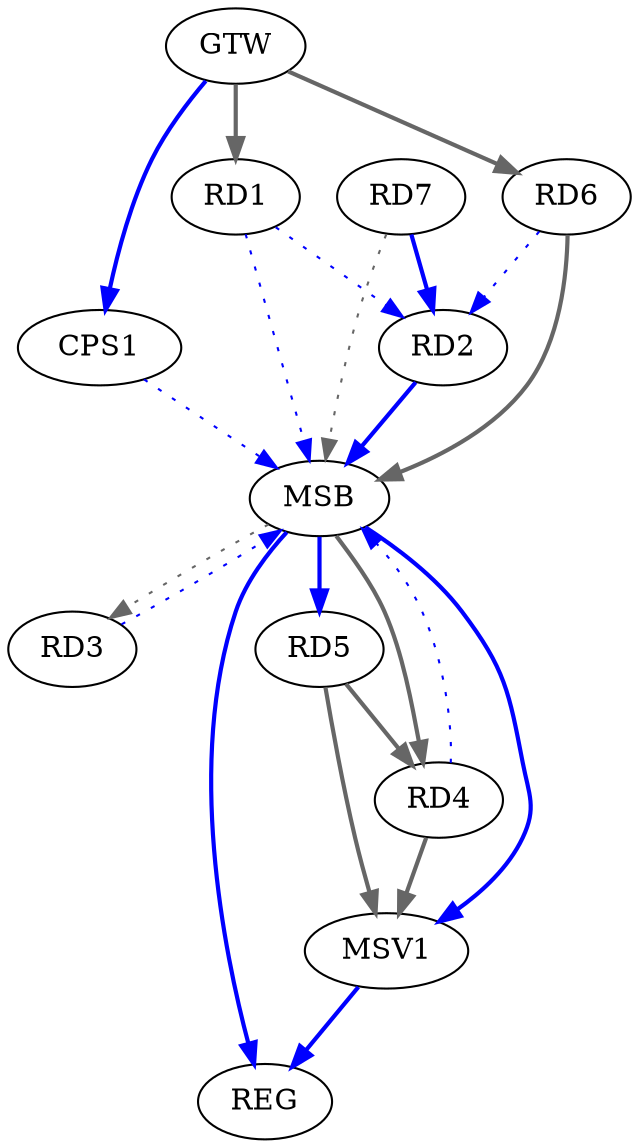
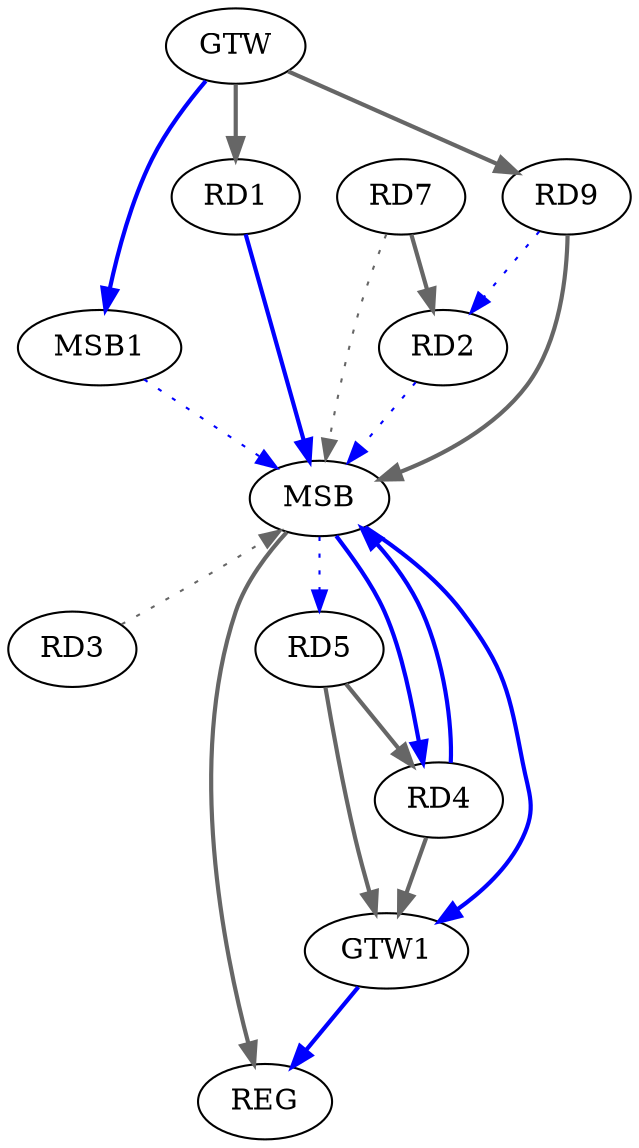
node "RD6": label "RD6" -> "RD9"
edge "RD7" -> "RD2": color blue -> gray40
edge "RD1" -> "RD2": removed
edge "RD1" -> "MSB": style dotted -> bold
node "CPS1": label "CPS1" -> "MSB1"
edge "RD2" -> "MSB": style bold -> dotted
edge "MSB" -> "RD5": style bold -> dotted
edge "MSB" -> "RD3": removed
edge "RD3" -> "MSB": color blue -> gray40
edge "MSB" -> "RD4": color gray40 -> blue
edge "RD4" -> "MSB": style dotted -> bold
edge "MSB" -> "REG": color blue -> gray40
node "MSV1": label "MSV1" -> "GTW1"
